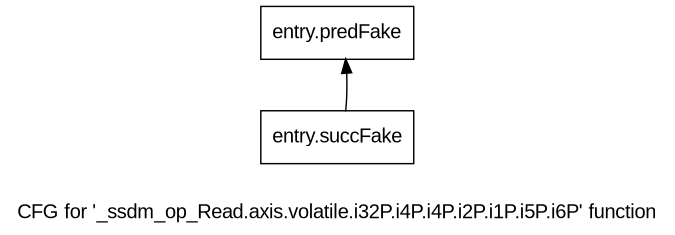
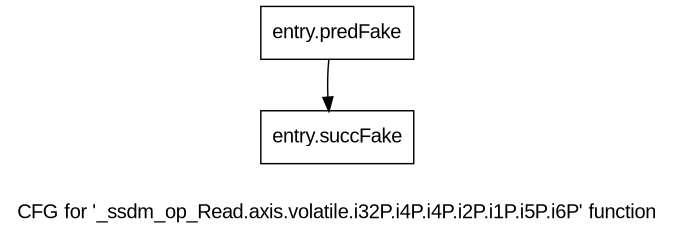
edge "entry.succFake" -> "entry.predFake": reversed
